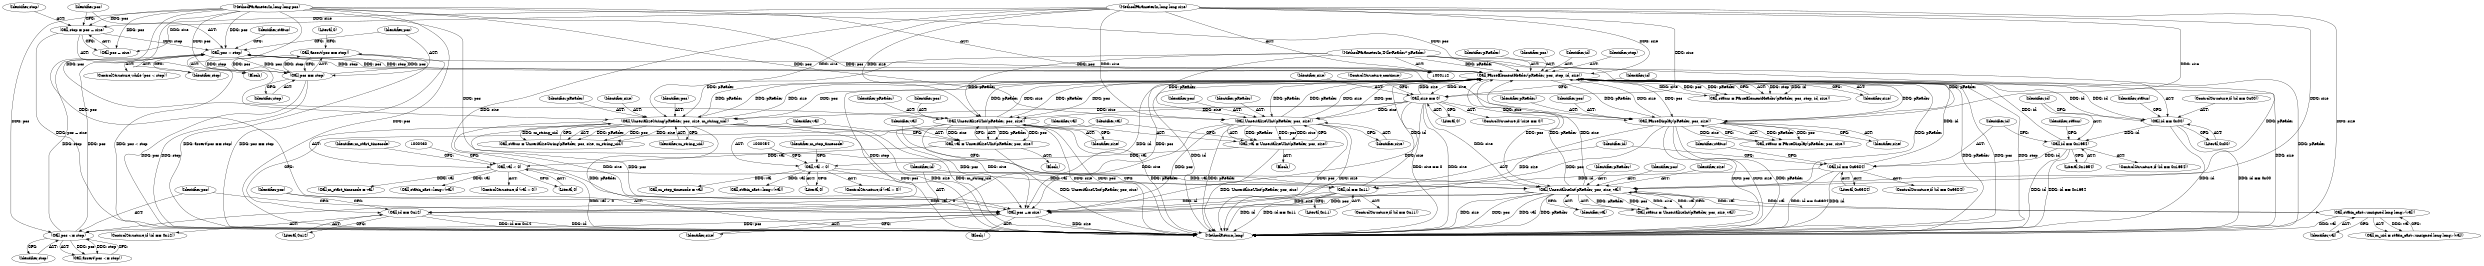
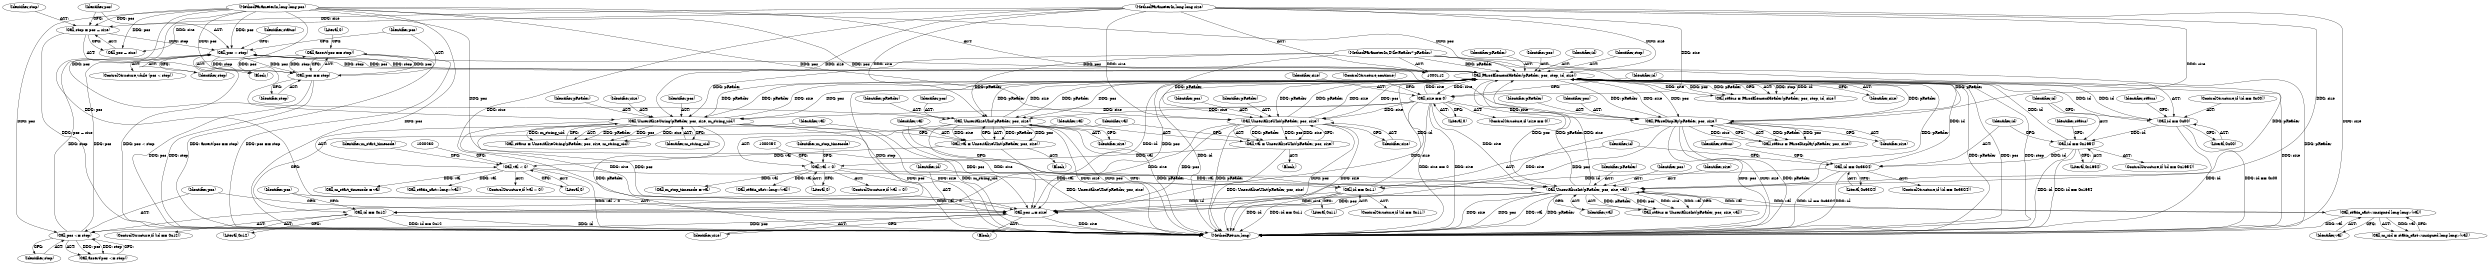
edge "(Call,id == 0x33C4)" -> "(Literal,0x33C4)": label "AST: " -> "CFG: "
